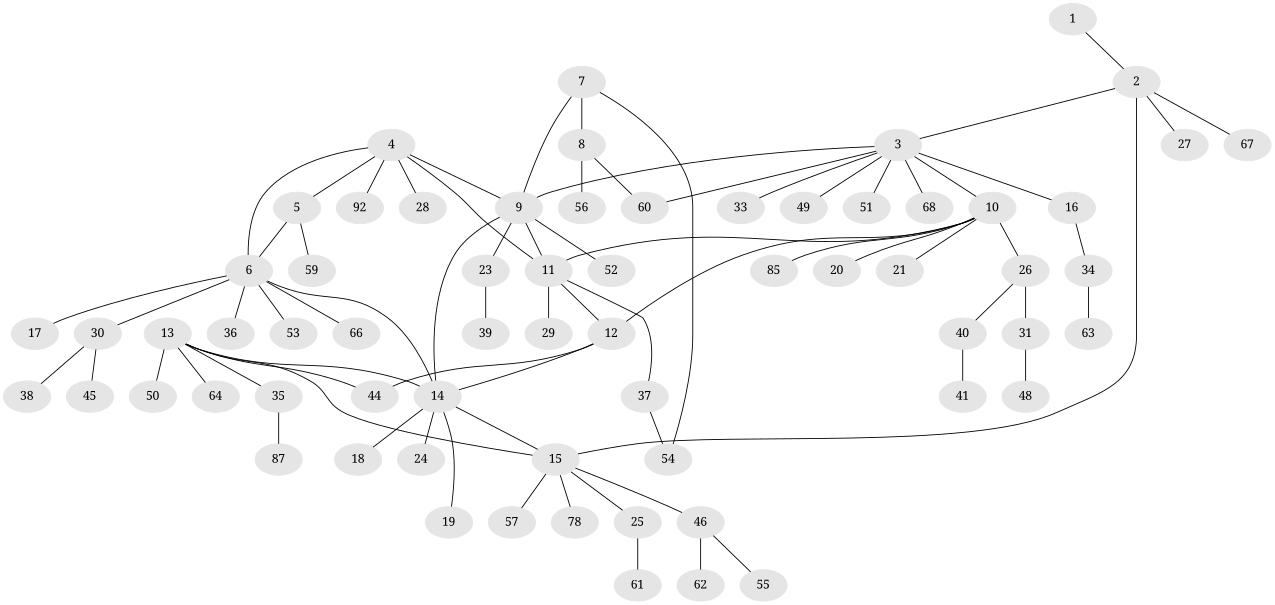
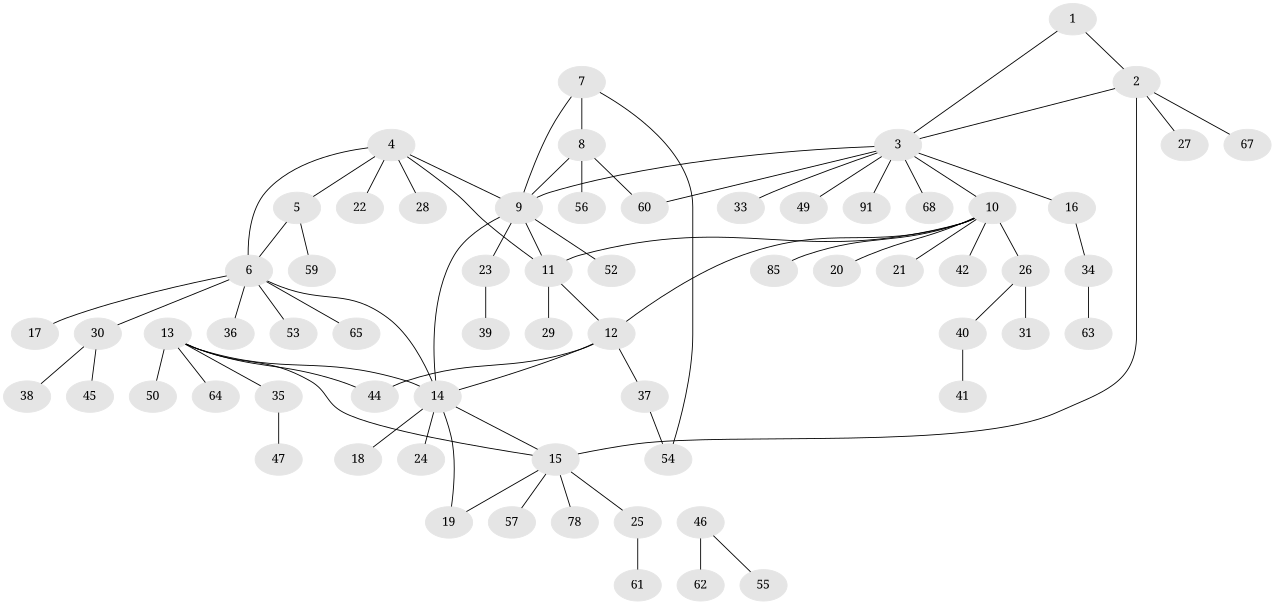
edge "1" -- "3": added
edge "8" -- "9": added
node "92": label "92" -> "22"
node "51": label "51" -> "91"
node "42": added
edge "11" -- "37": now "12" -- "37"
node "66": label "66" -> "65"
node "48": removed
node "87": label "87" -> "47"
edge "15" -- "46": now "15" -- "19"
